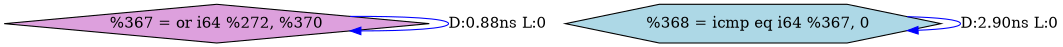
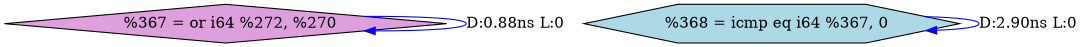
node "%367 = or i64 %272, %370": label "%367 = or i64 %272, %370" -> "%367 = or i64 %272, %270"
